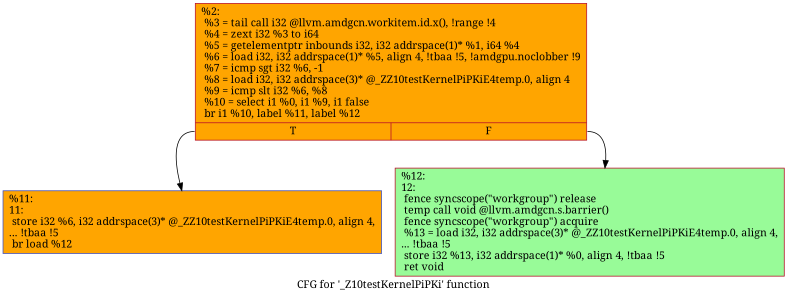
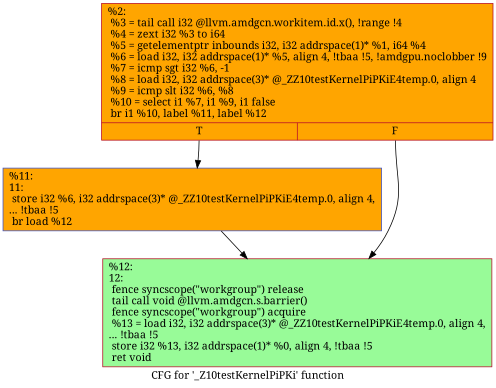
node "%2:": text "%10 = select i1 %0, i1 %9, i1 false" -> "%10 = select i1 %7, i1 %9, i1 false"
node "%12:": text "temp call void @llvm.amdgcn.s.barrier()" -> "tail call void @llvm.amdgcn.s.barrier()"
edge "%11:" -> "%12:": added
